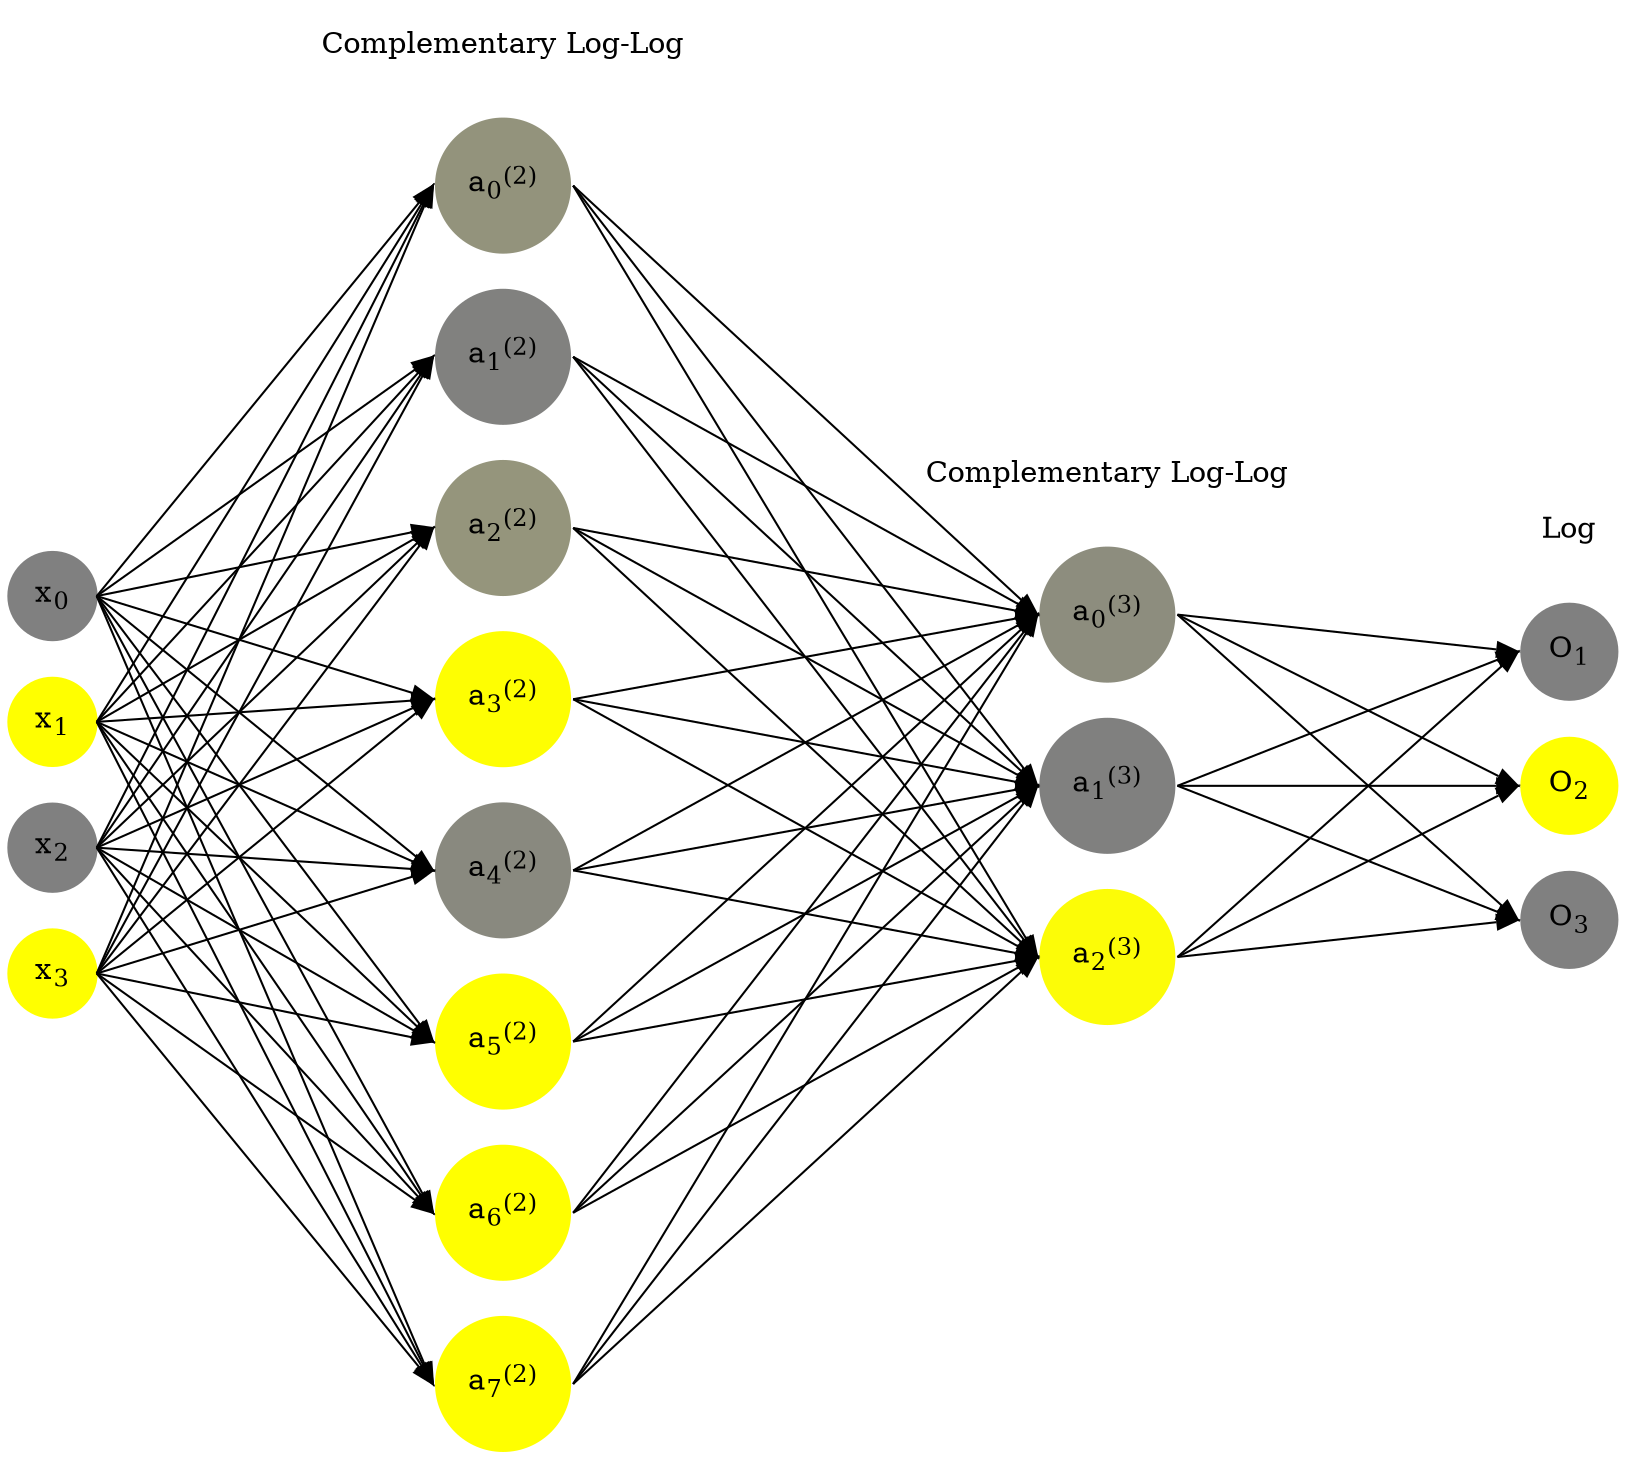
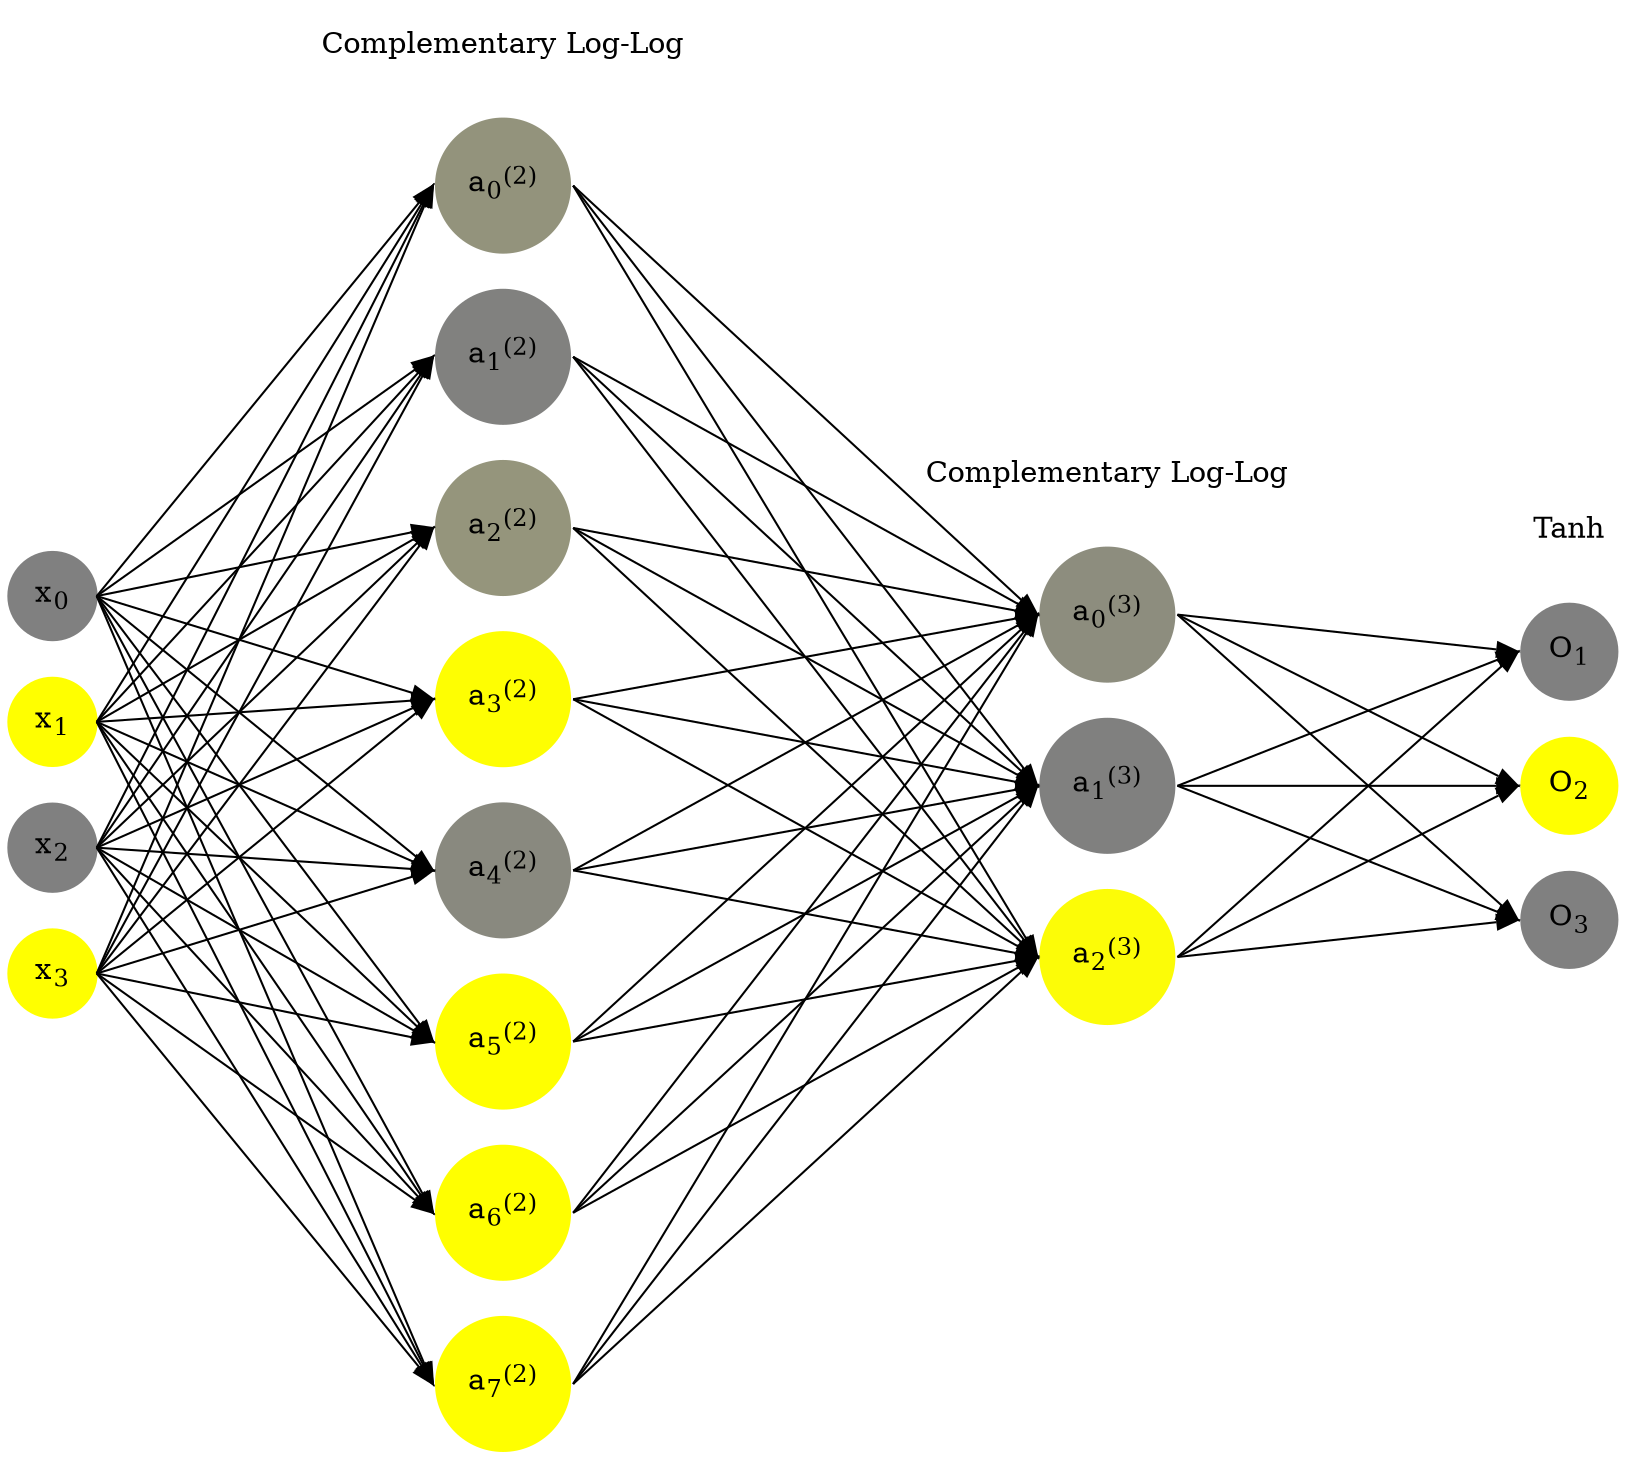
node "Log": label "Log" -> "Tanh"
